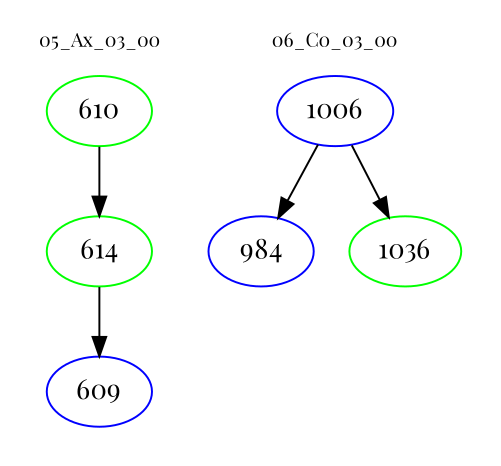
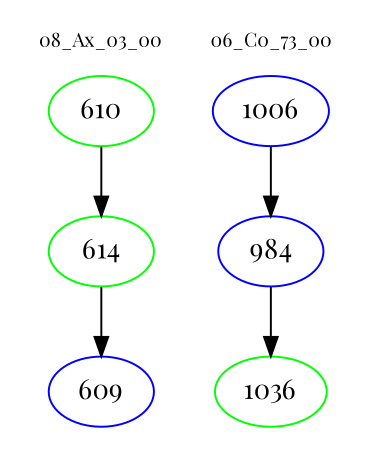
cluster "05_Ax_03_00": label "05_Ax_03_00" -> "08_Ax_03_00"
cluster "06_C0_03_00": label "06_C0_03_00" -> "06_C0_73_00"
edge "1006" -> "1036": now "984" -> "1036"
